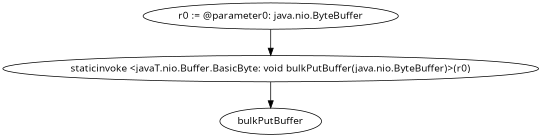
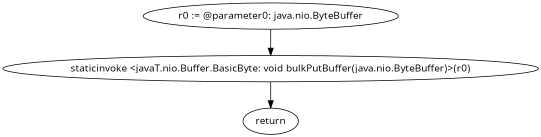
node "bulkPutBuffer": label "bulkPutBuffer" -> "return"
